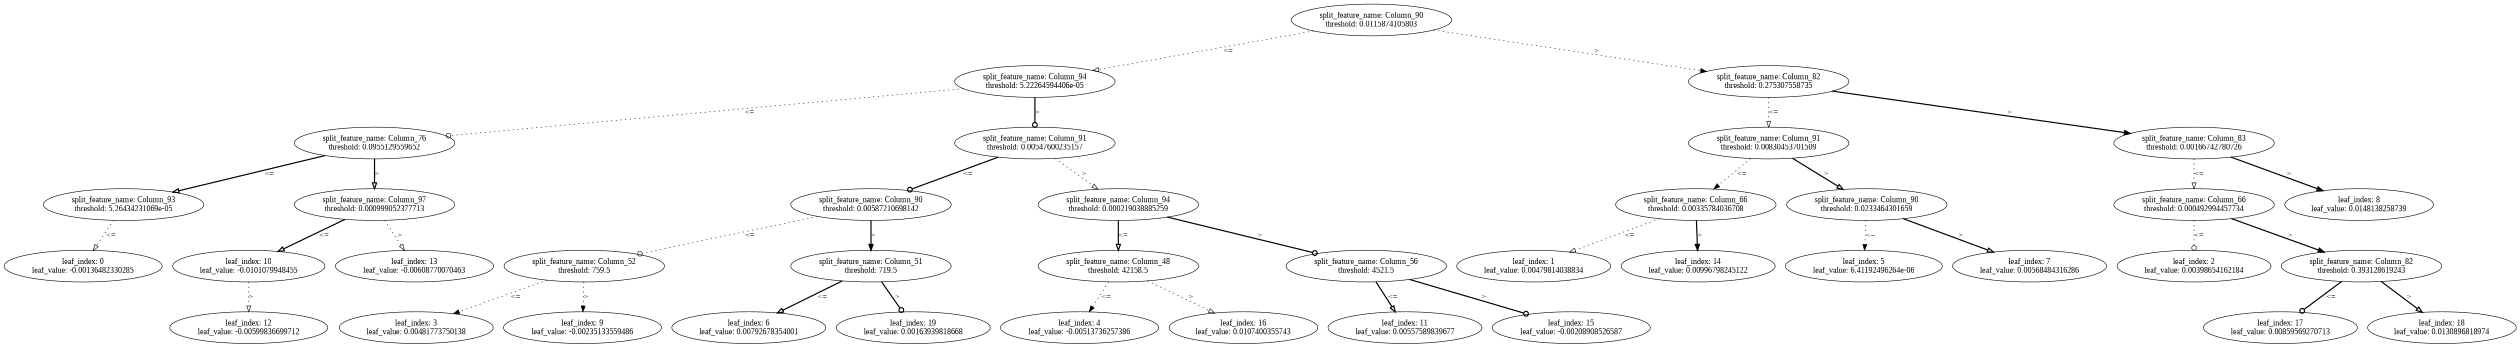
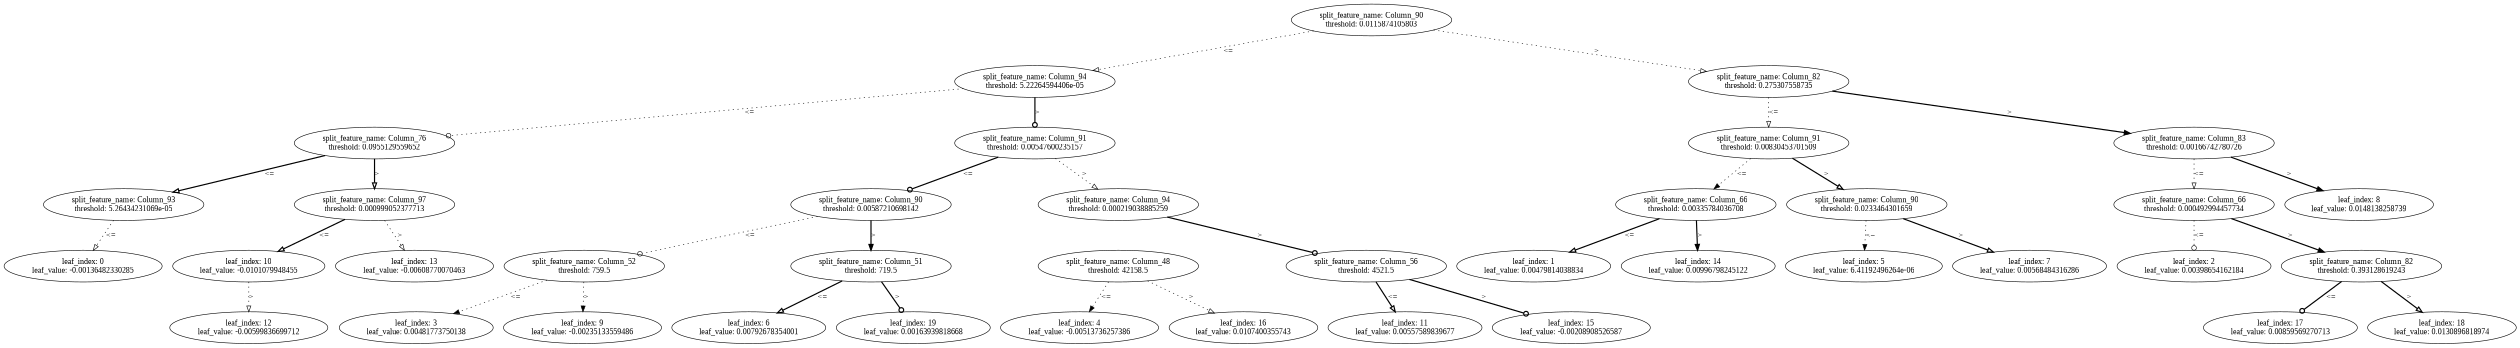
edge "split_feature_name: Column_90 threshold: 0.0115874105803" -> "split_feature_name: Column_82 threshold: 0.275307558735": arrowhead normal -> onormal
edge "split_feature_name: Column_94 threshold: 0.000219038885259" -> "split_feature_name: Column_48 threshold: 42158.5": removed, label "<="
edge "split_feature_name: Column_66 threshold: 0.00335784036708" -> "leaf_index: 1 leaf_value: 0.00479814038834": style dotted -> bold
